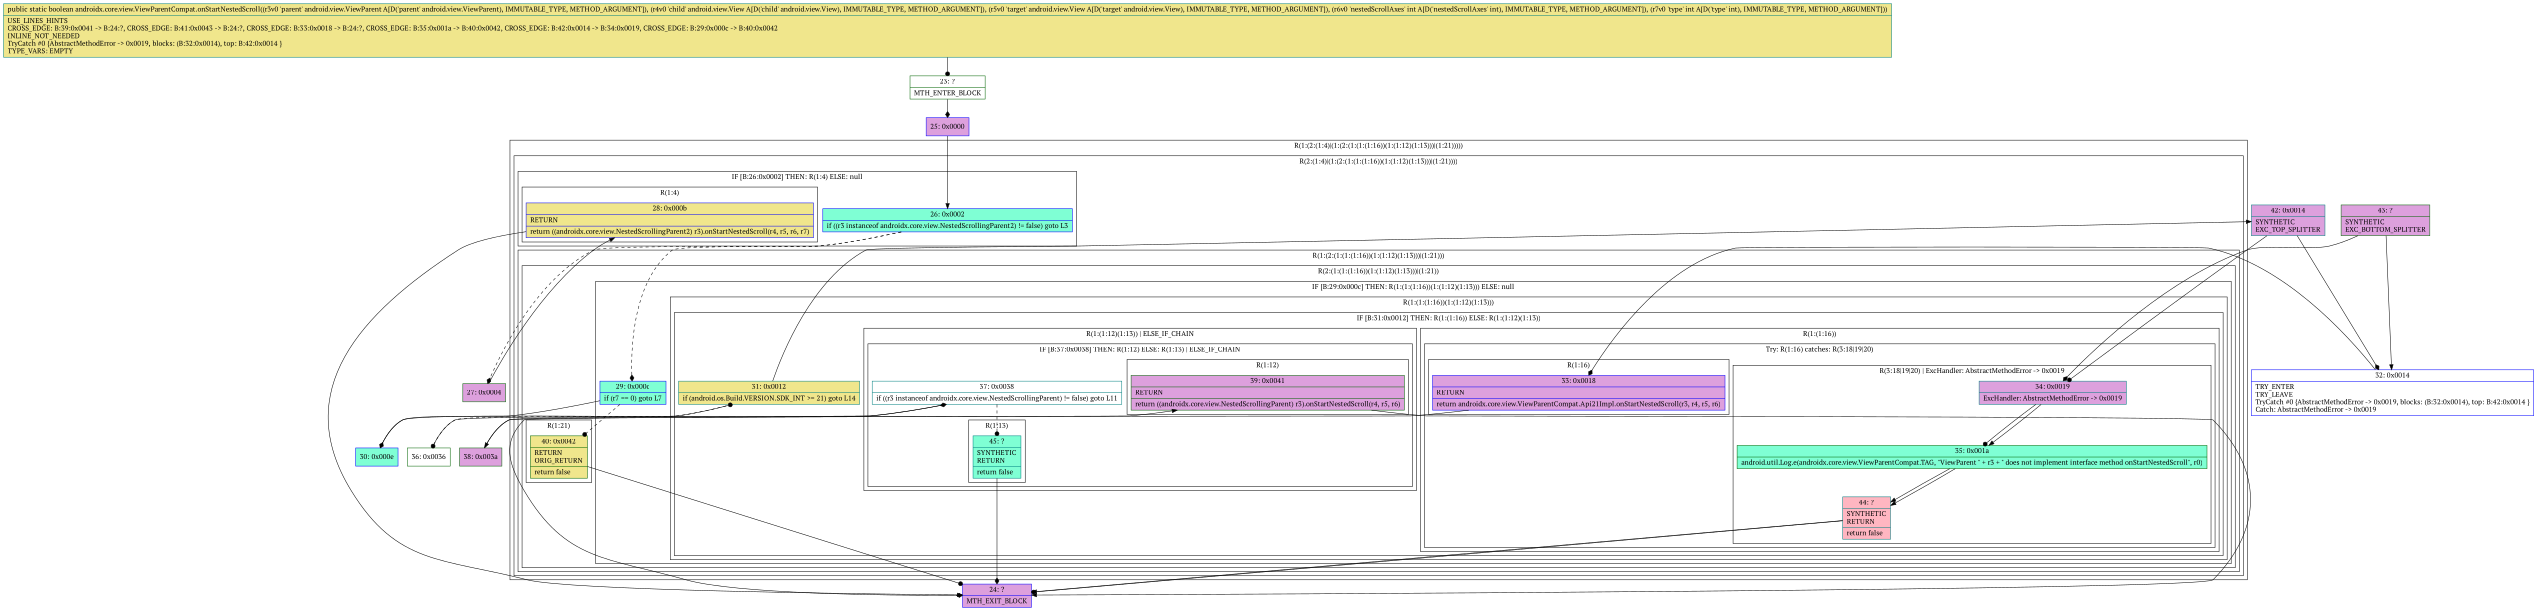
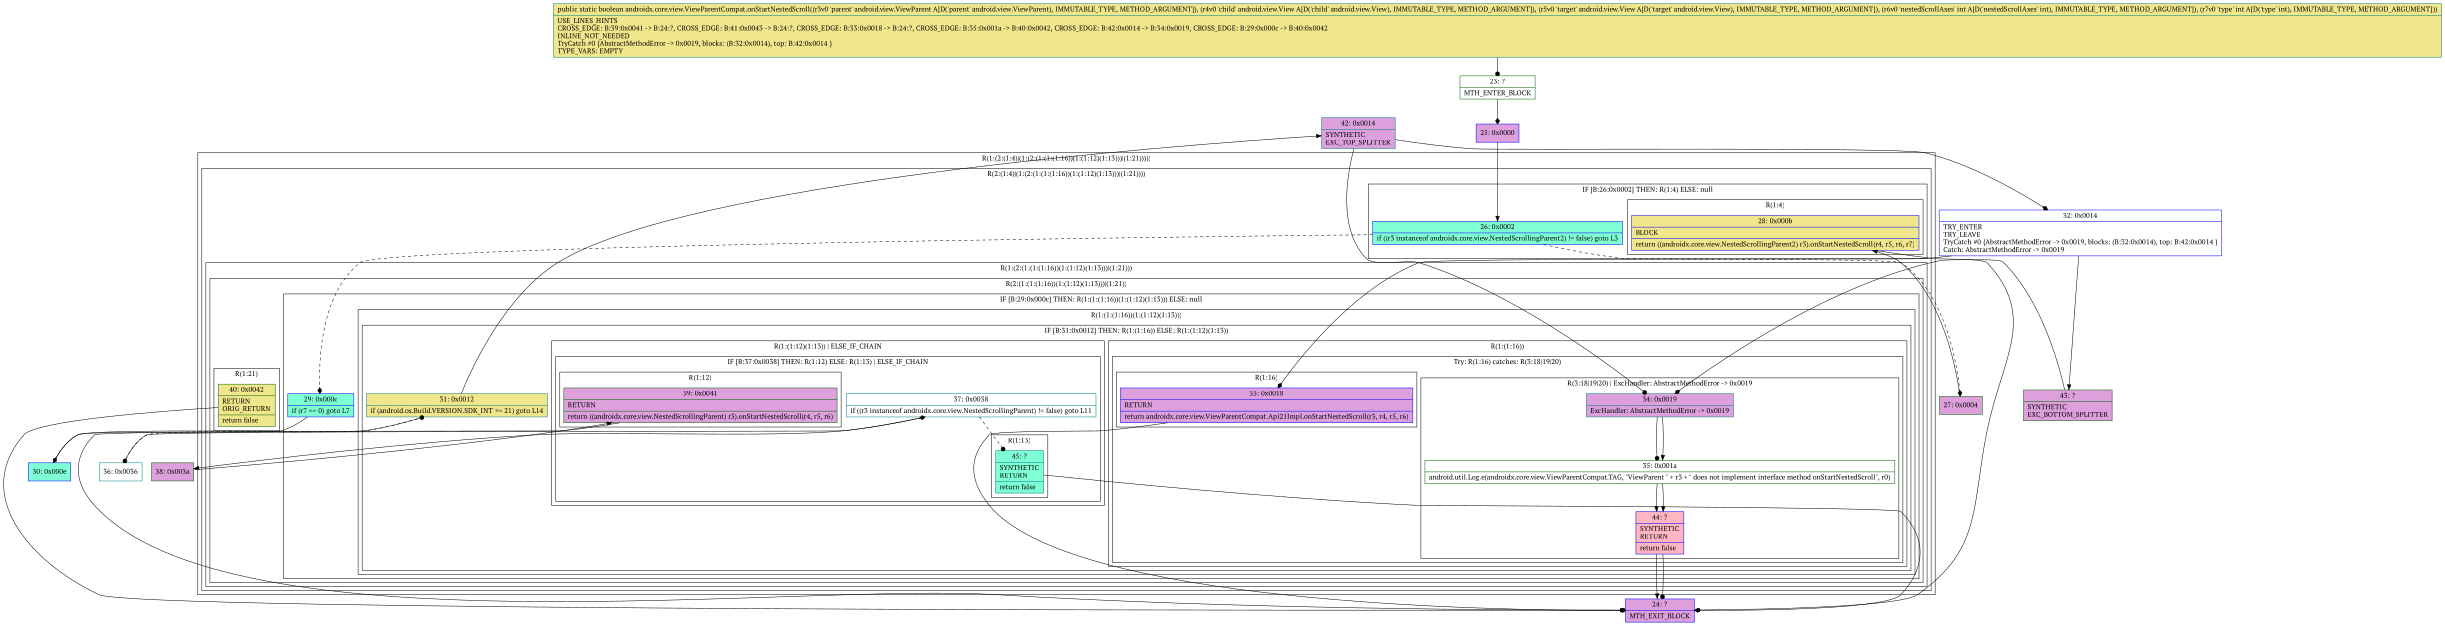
node "28: 0x000b": text "RETURN" -> "BLOCK"
edge "43: ?" -> "32: 0x0014": reversed
edge "29: 0x000c" -> "40: 0x0042": removed
node "36: 0x0036": color darkgreen -> teal
node "35: 0x001a": fillcolor aquamarine -> white
node "44: ?": color teal -> blue
